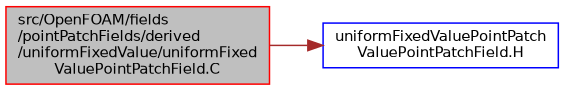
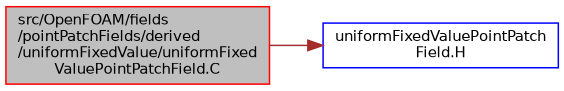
node "uniformFixedValuePointPatch ValuePointPatchField.H": label "uniformFixedValuePointPatch ValuePointPatchField.H" -> "uniformFixedValuePointPatch Field.H"
